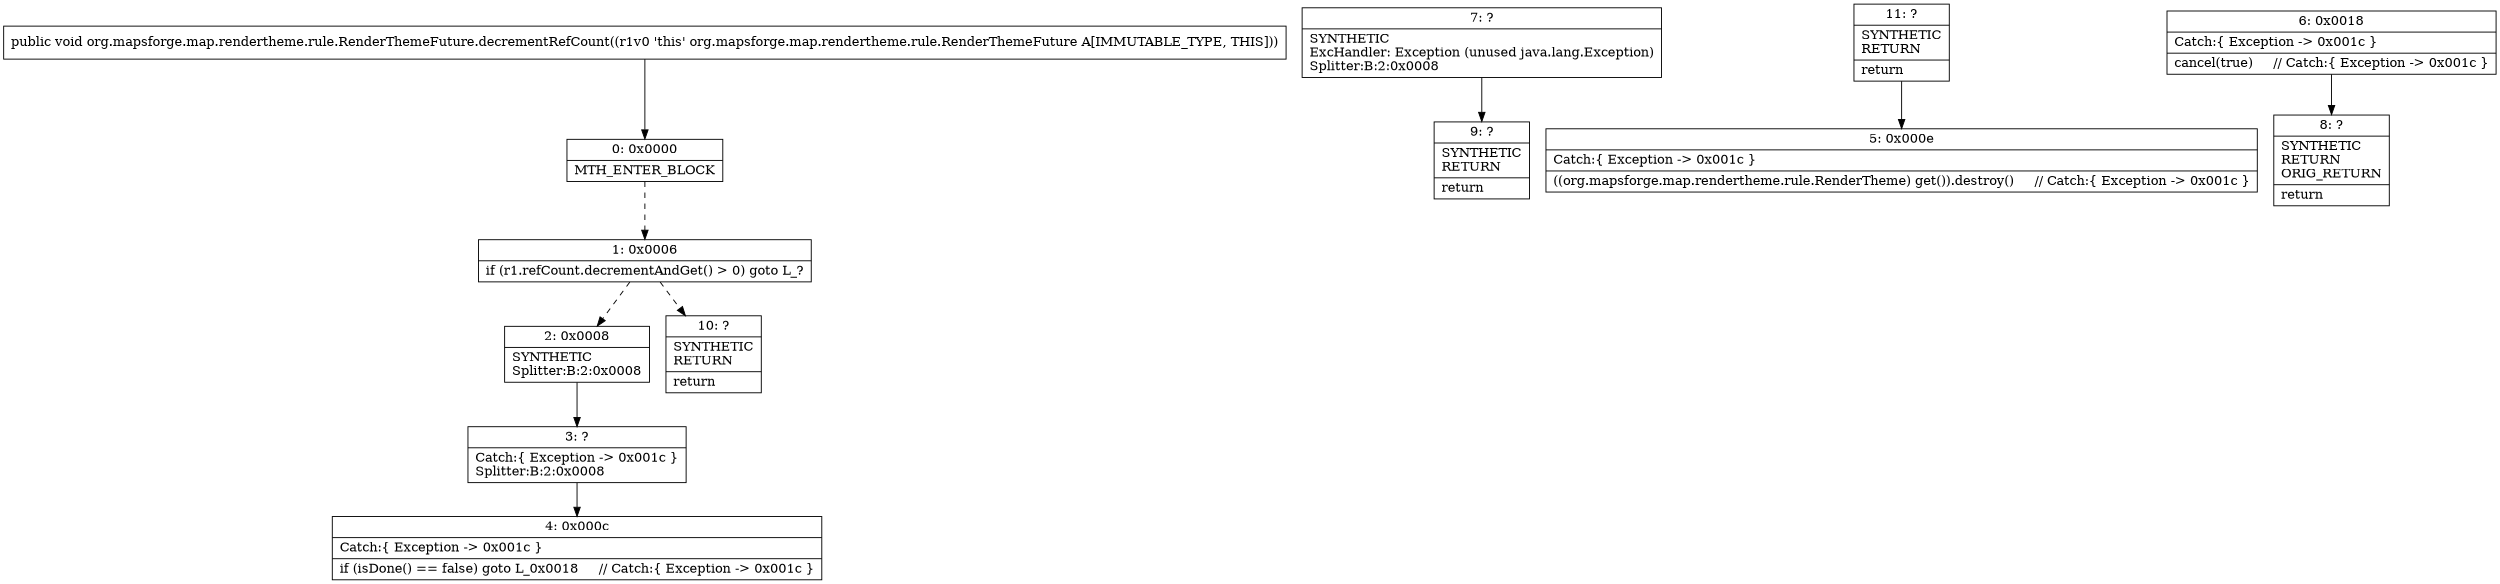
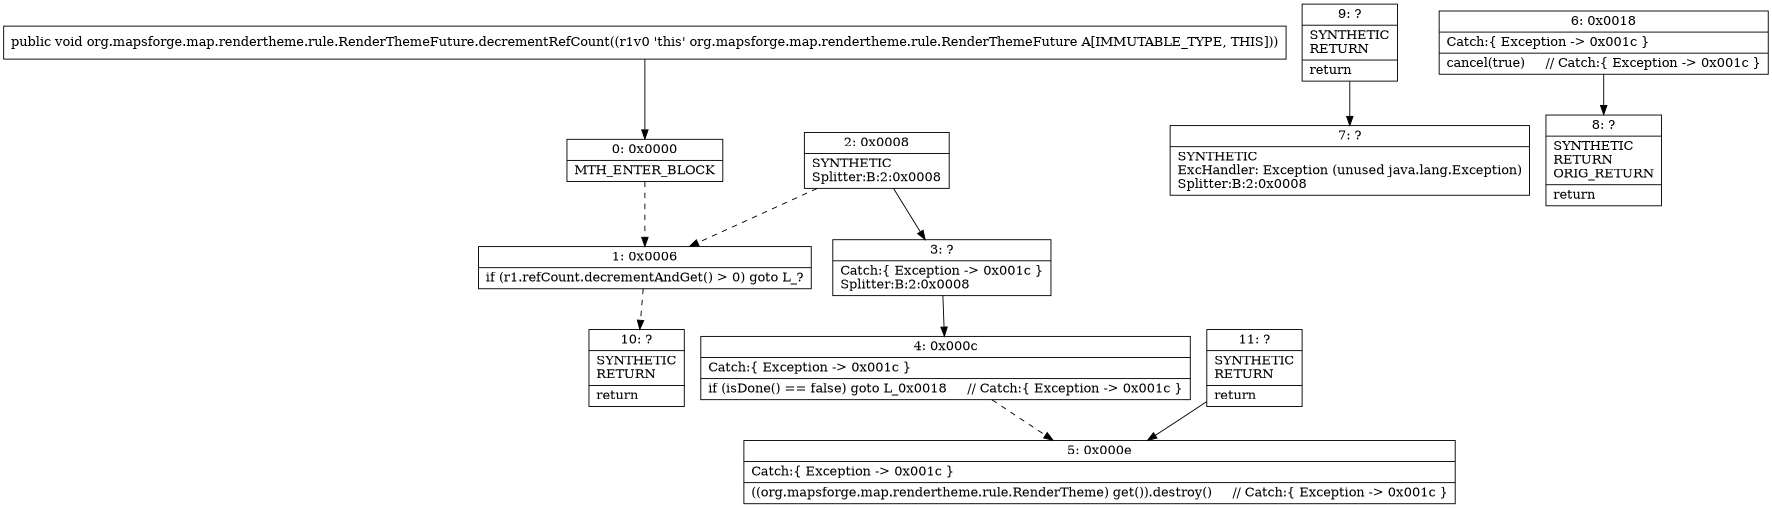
edge "7: ?" -> "9: ?": reversed
edge "1: 0x0006" -> "2: 0x0008": reversed
edge "4: 0x000c" -> "5: 0x000e": added
